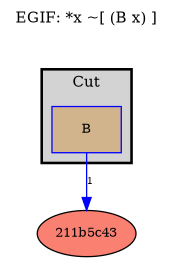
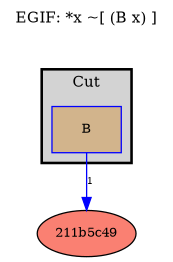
node "211b5c43": label "211b5c43" -> "211b5c49"
